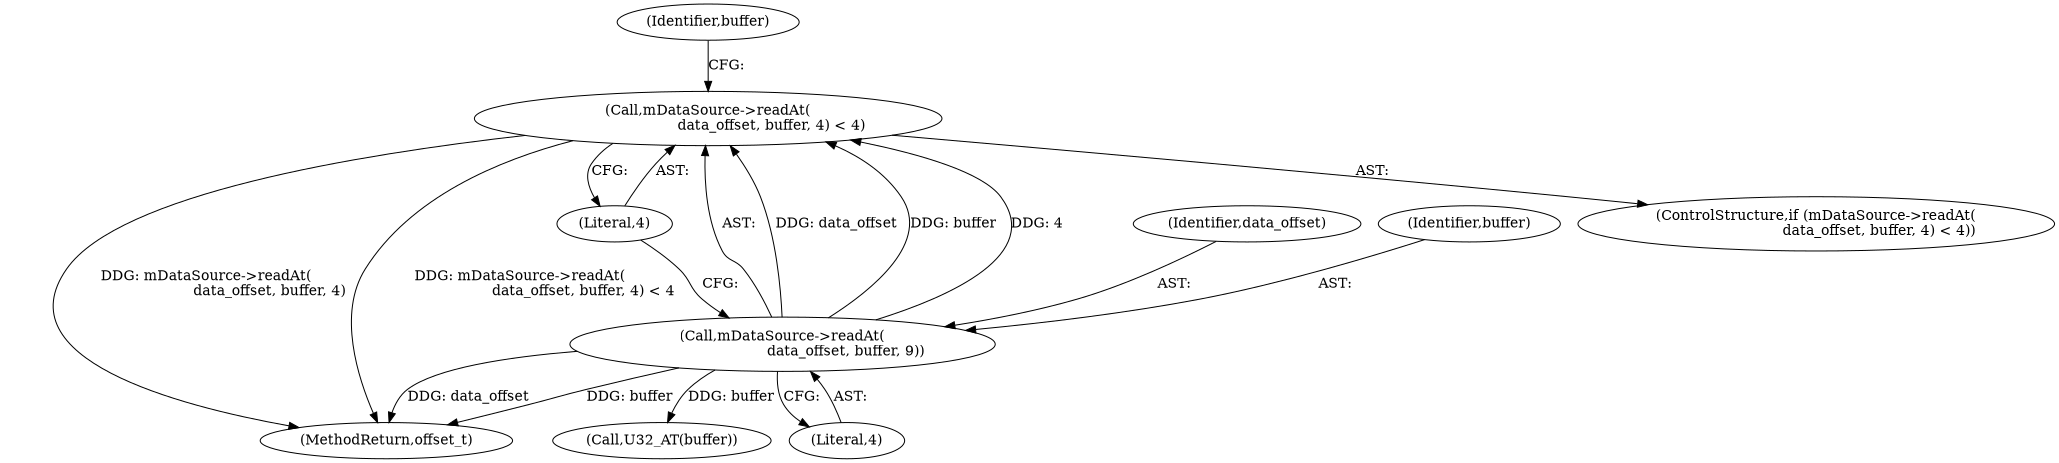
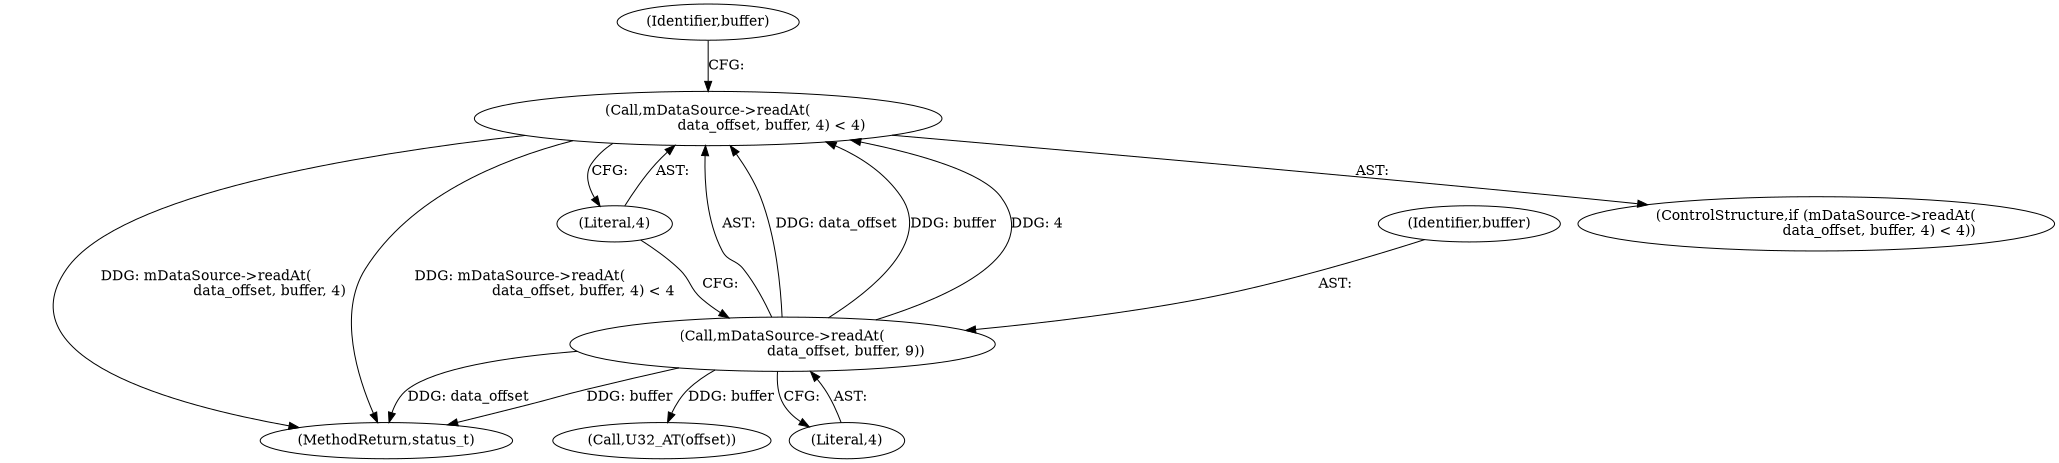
node "(Identifier,data_offset)": removed
node "(MethodReturn,offset_t)": label "(MethodReturn,offset_t)" -> "(MethodReturn,status_t)"
node "(Call,U32_AT(buffer))": label "(Call,U32_AT(buffer))" -> "(Call,U32_AT(offset))"
